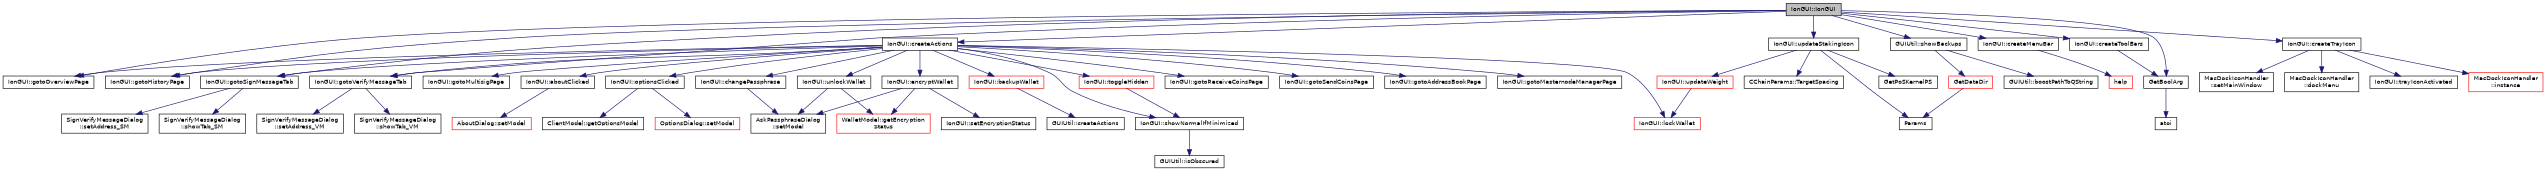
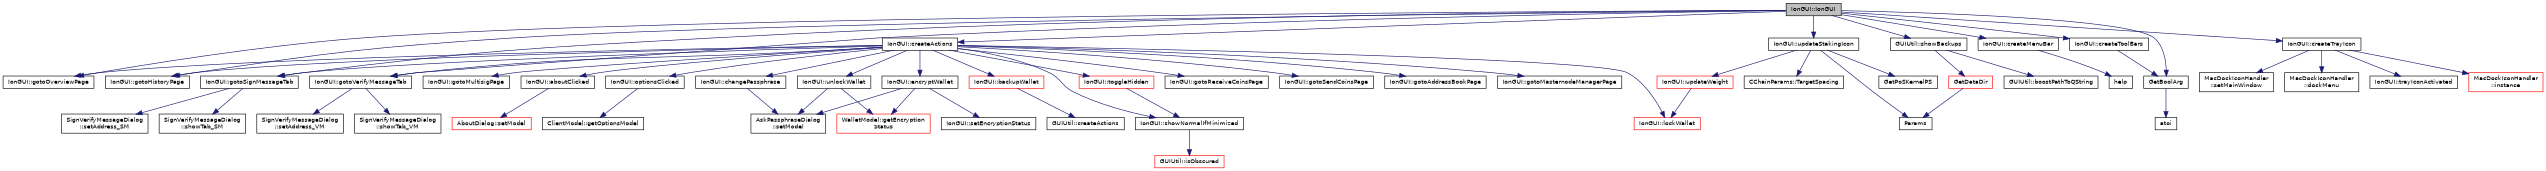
node "help": color red -> black
node "OptionsDialog::setModel": removed
node "GUIUtil::isObscured": color black -> red
